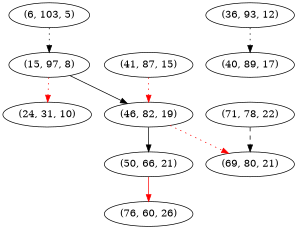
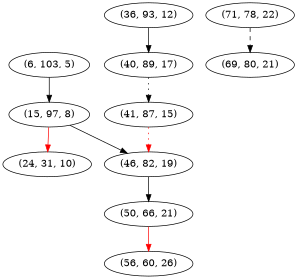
edge "(6, 103, 5)" -> "(15, 97, 8)": style dotted -> solid
edge "(36, 93, 12)" -> "(40, 89, 17)": style dotted -> solid
edge "(15, 97, 8)" -> "(24, 31, 10)": style dotted -> solid
edge "(40, 89, 17)" -> "(41, 87, 15)": added
edge "(46, 82, 19)" -> "(69, 80, 21)": removed
node "(76, 60, 26)": label "(76, 60, 26)" -> "(56, 60, 26)"
